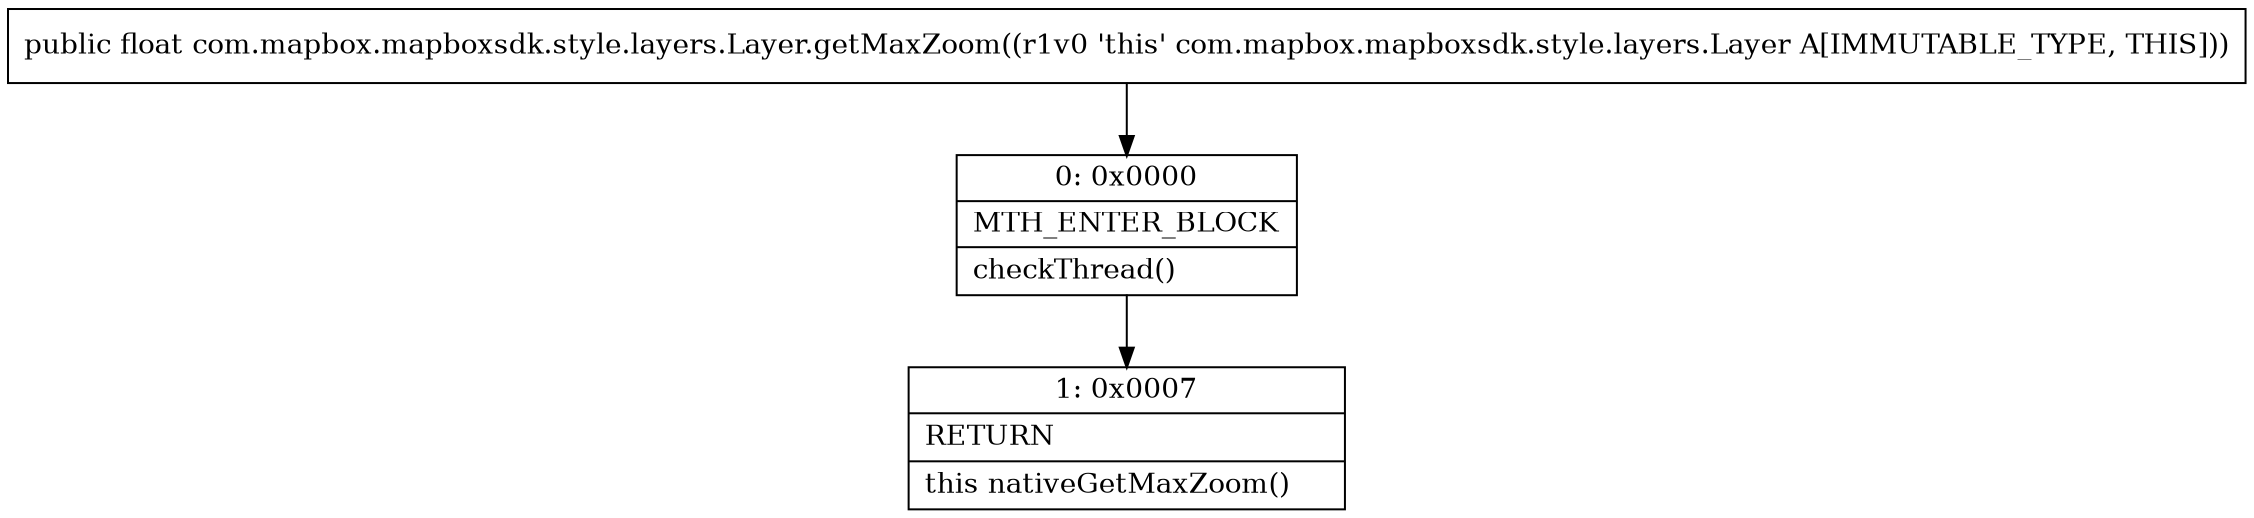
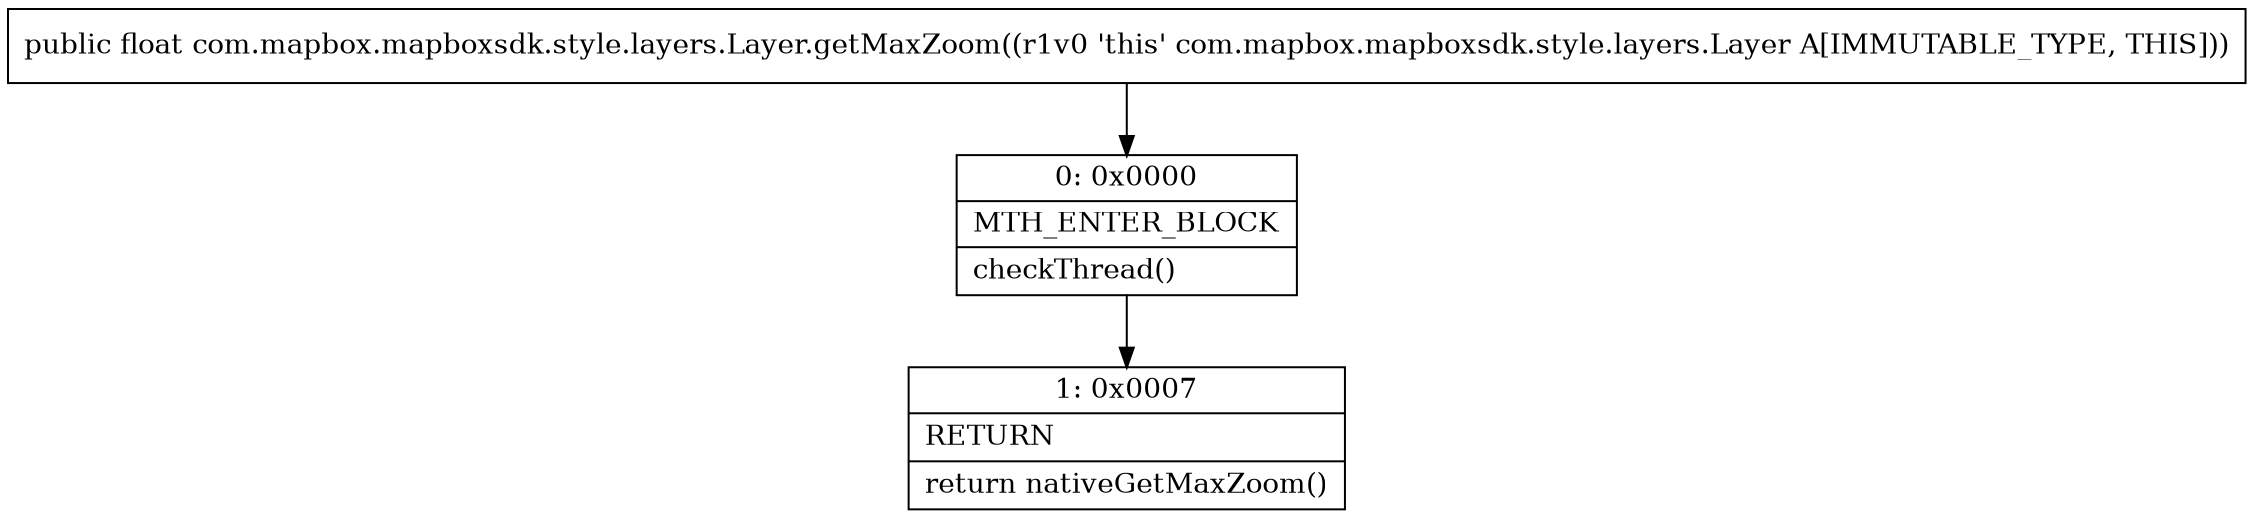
node "1: 0x0007": text "this nativeGetMaxZoom()" -> "return nativeGetMaxZoom()"
